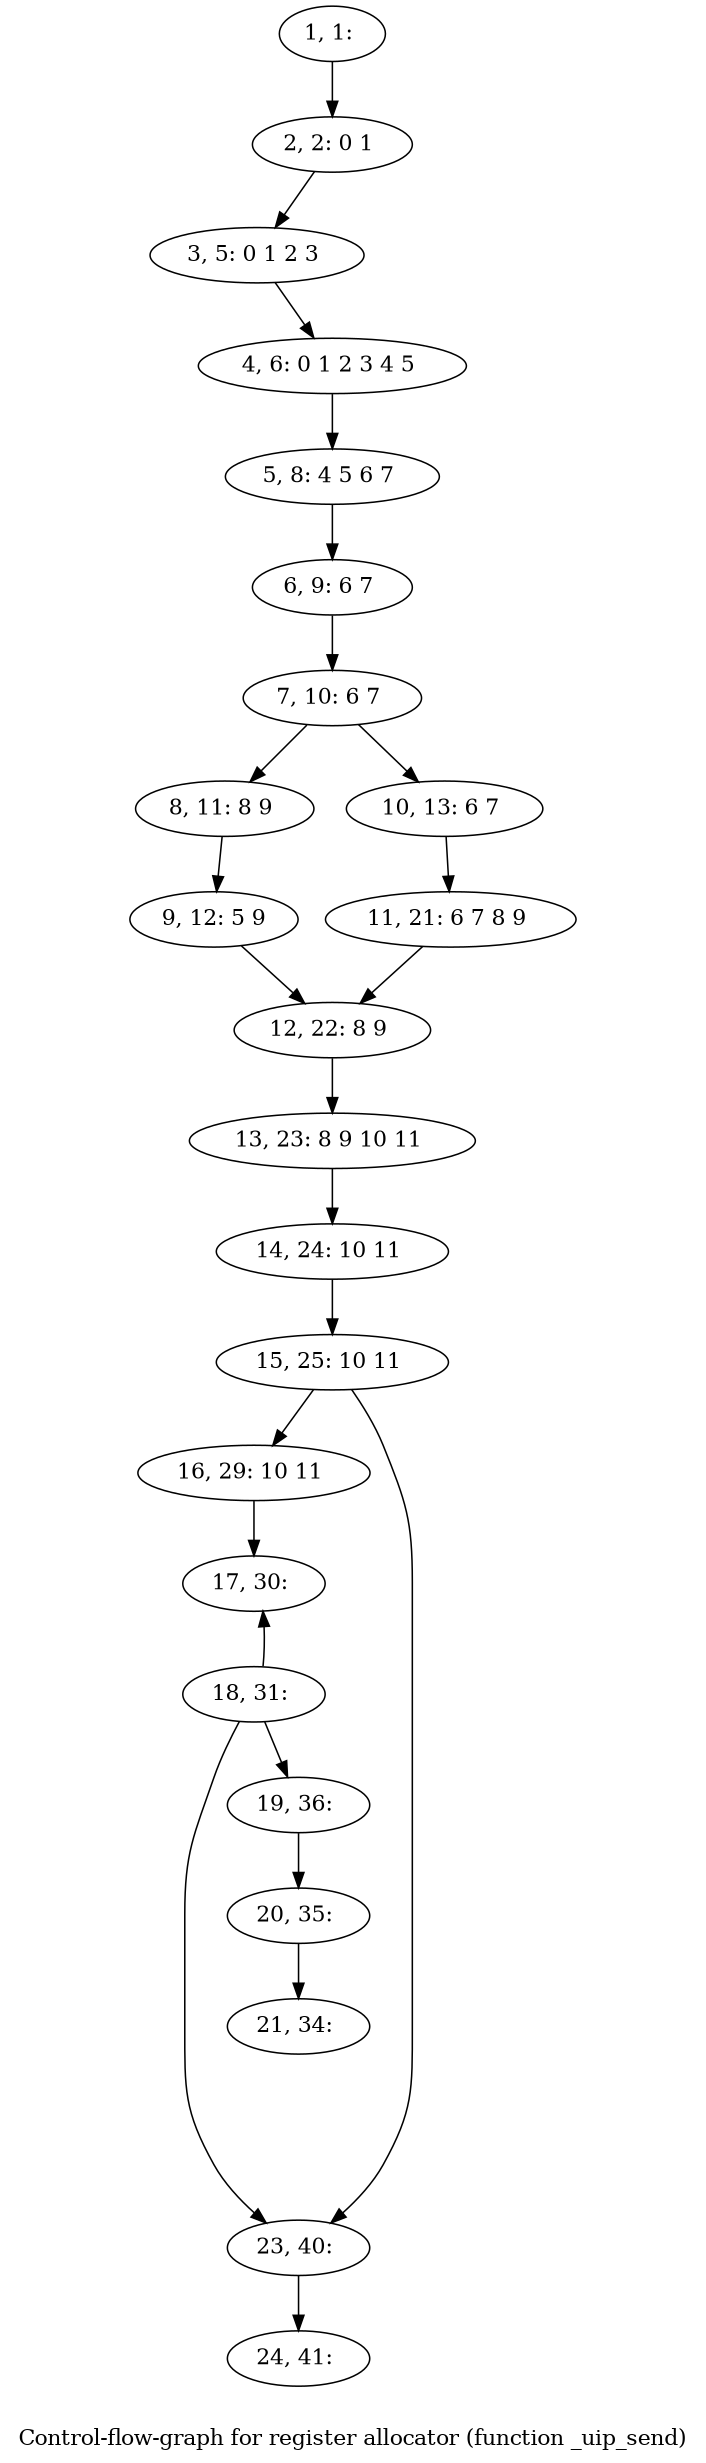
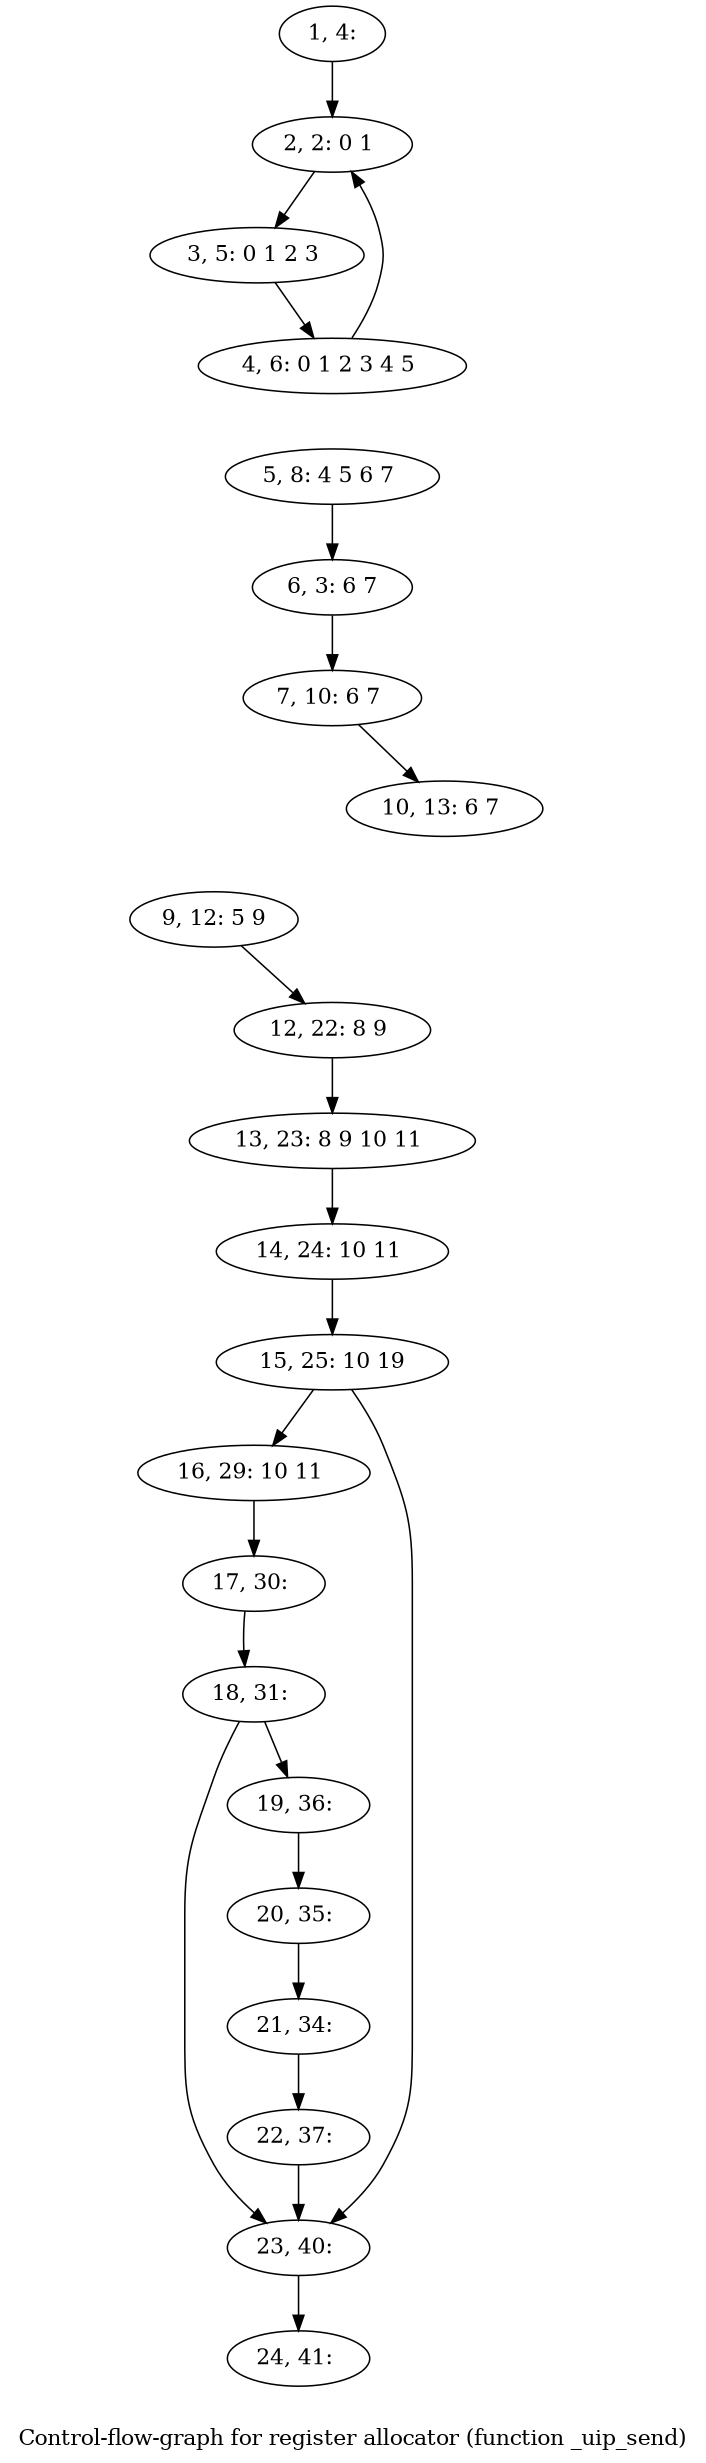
node "1, 1:": label "1, 1:" -> "1, 4:"
edge "4, 6: 0 1 2 3 4 5" -> "5, 8: 4 5 6 7": now "4, 6: 0 1 2 3 4 5" -> "2, 2: 0 1"
node "6, 9: 6 7": label "6, 9: 6 7" -> "6, 3: 6 7"
node "8, 11: 8 9": removed
node "11, 21: 6 7 8 9": removed
node "15, 25: 10 11": label "15, 25: 10 11" -> "15, 25: 10 19"
edge "18, 31:" -> "17, 30:": reversed
node "22, 37:": added
